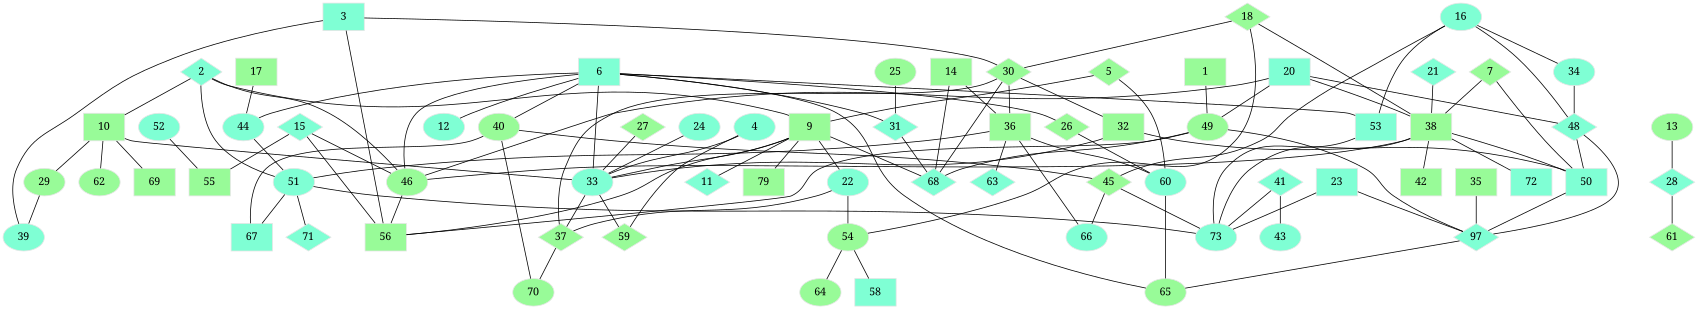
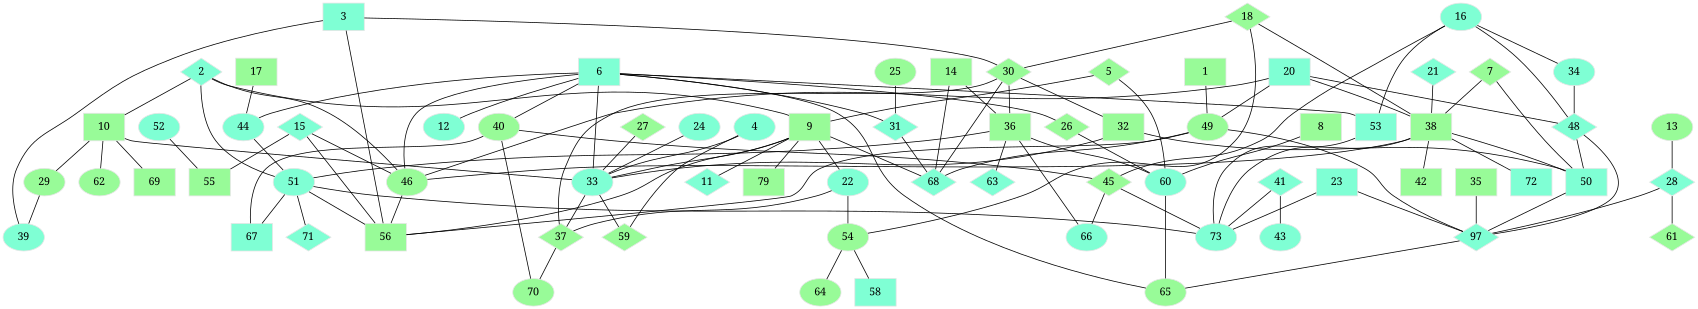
node "8": added
edge "28" -- "97": added
edge "51" -- "56": added
